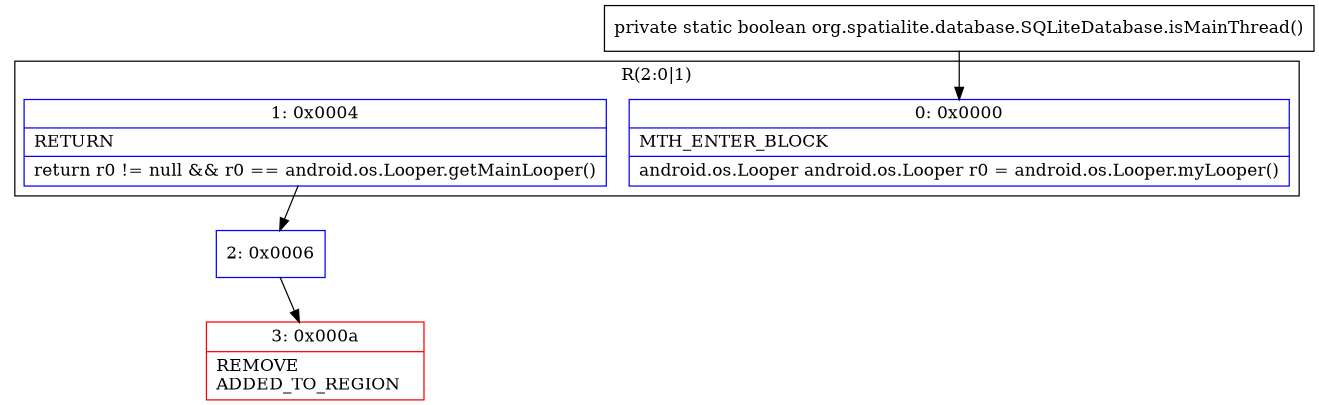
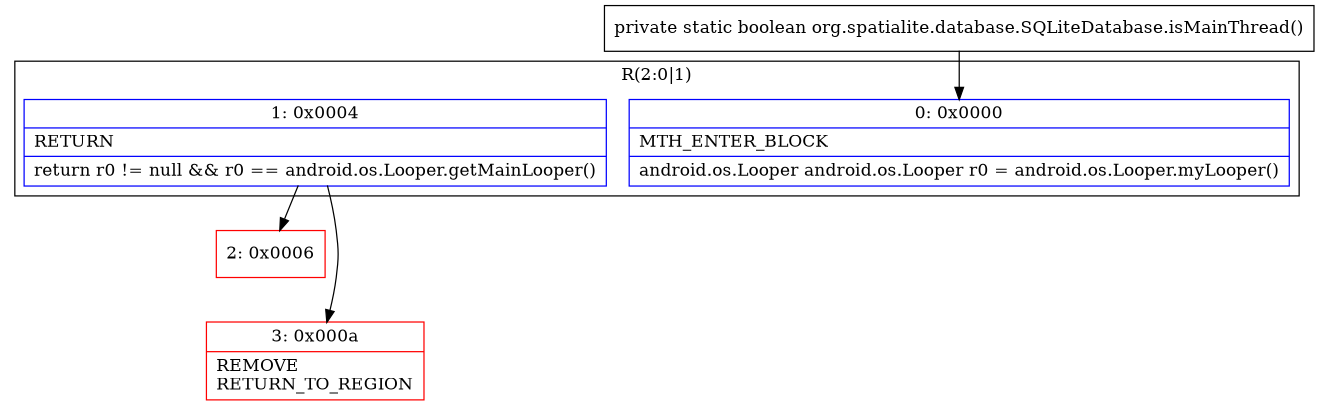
node "2: 0x0006": color blue -> red
edge "2: 0x0006" -> "3: 0x000a": now "1: 0x0004" -> "3: 0x000a"
node "3: 0x000a": text "ADDED_TO_REGION" -> "RETURN_TO_REGION"
